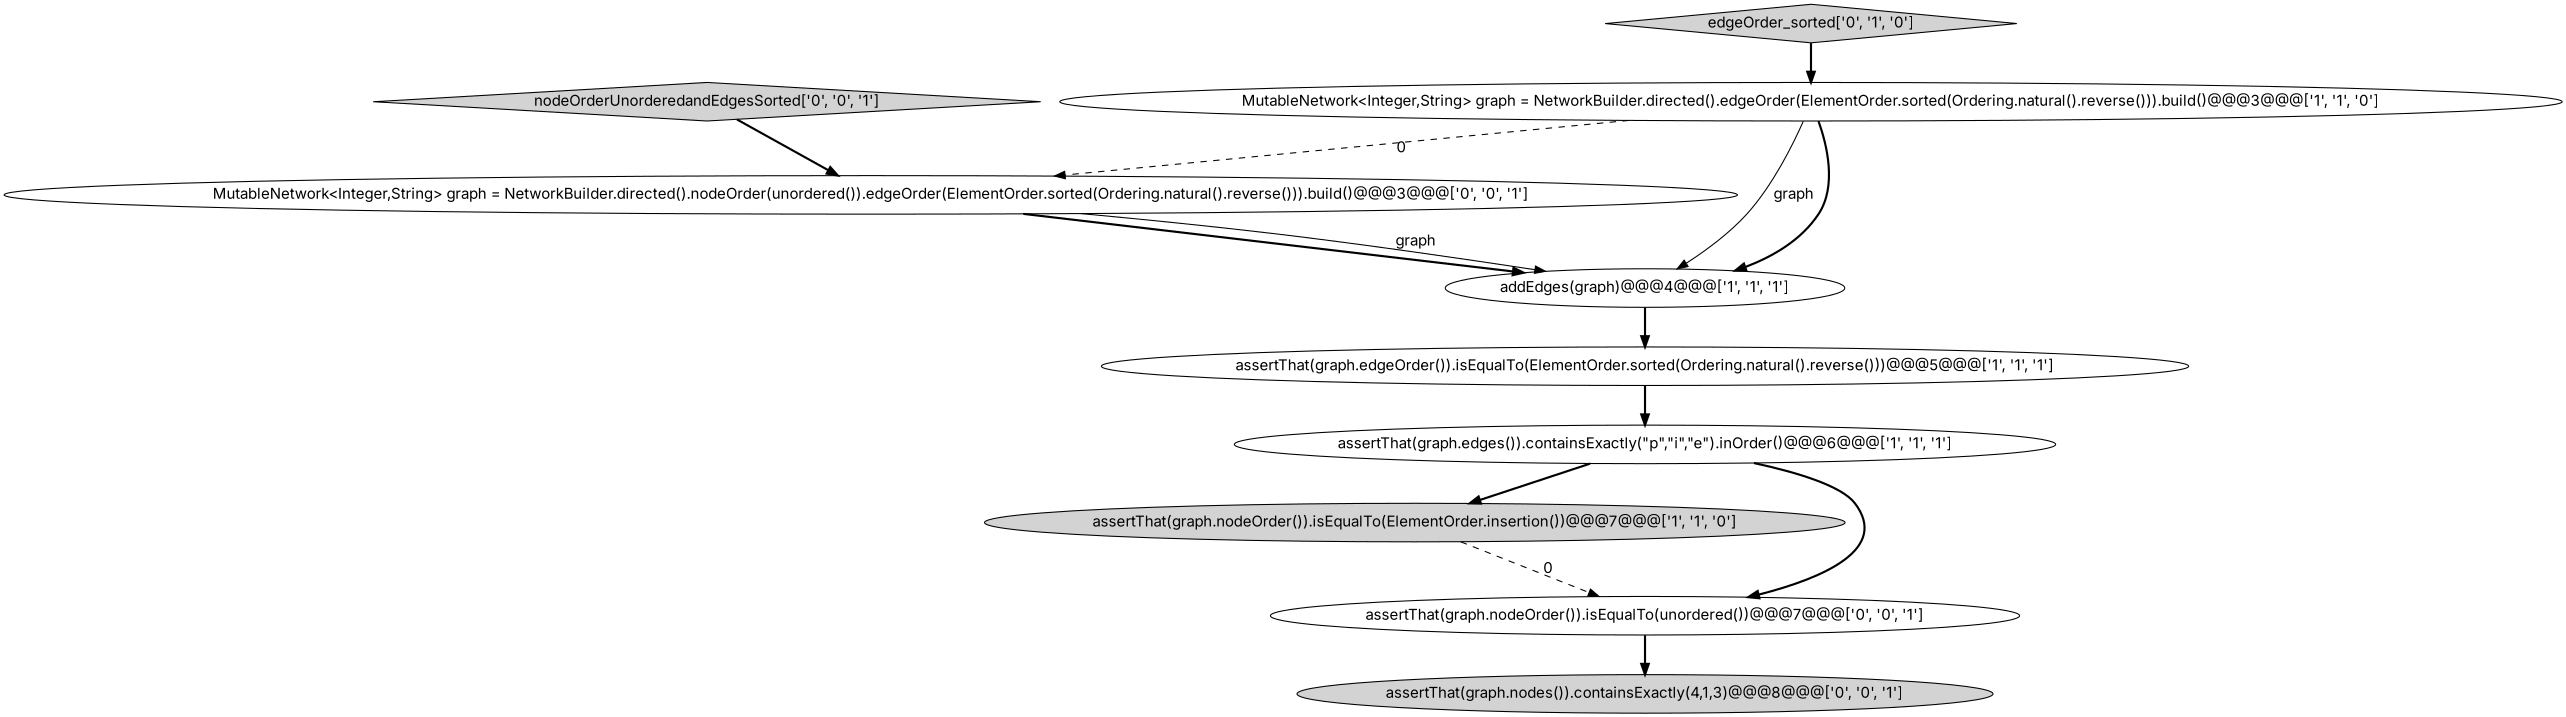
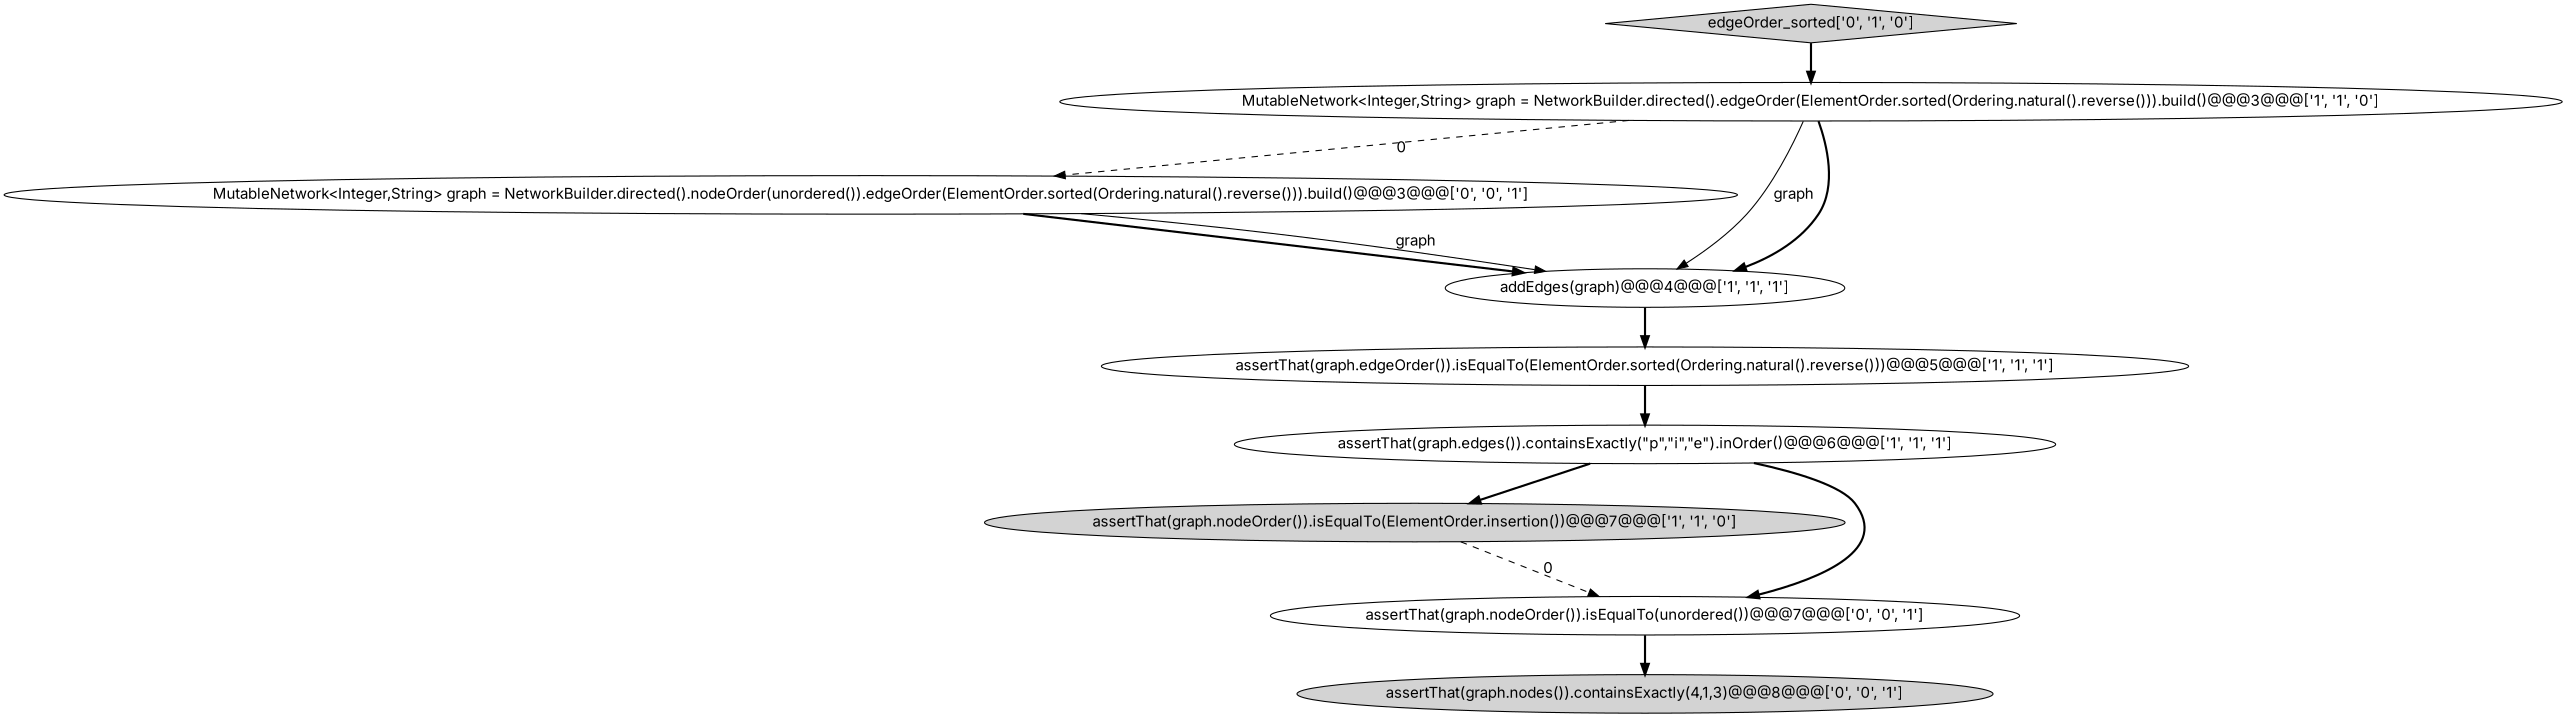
node "nodeOrderUnorderedandEdgesSorted['0', '0', '1']": removed
